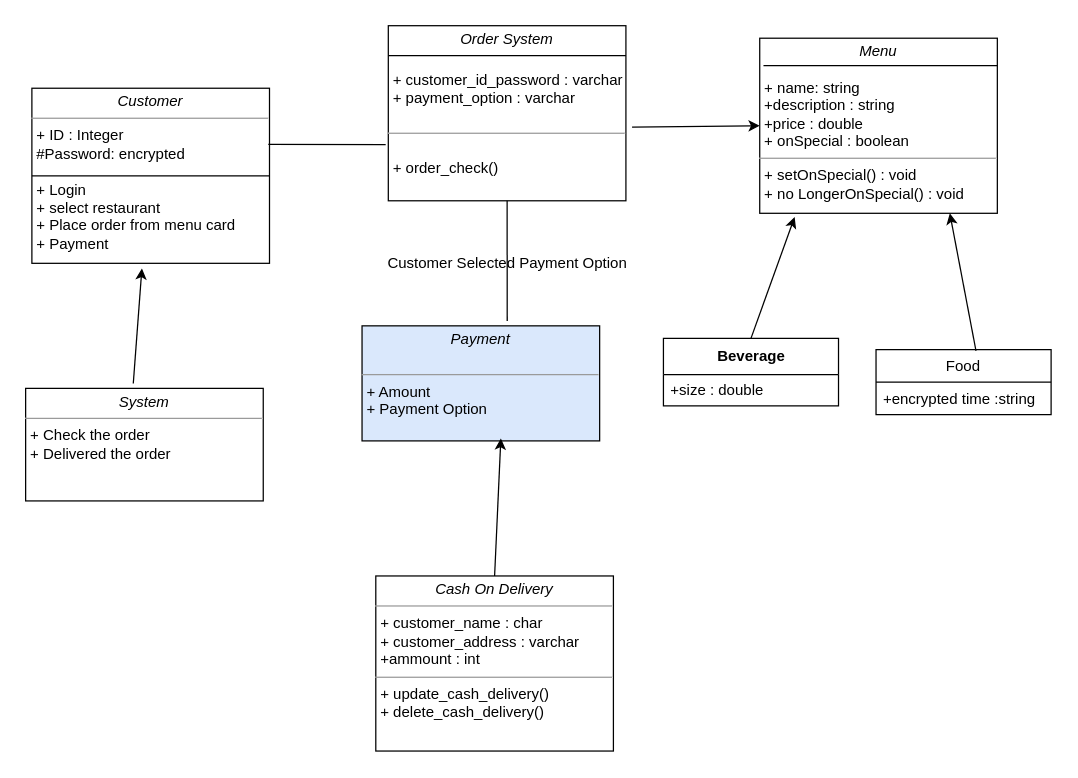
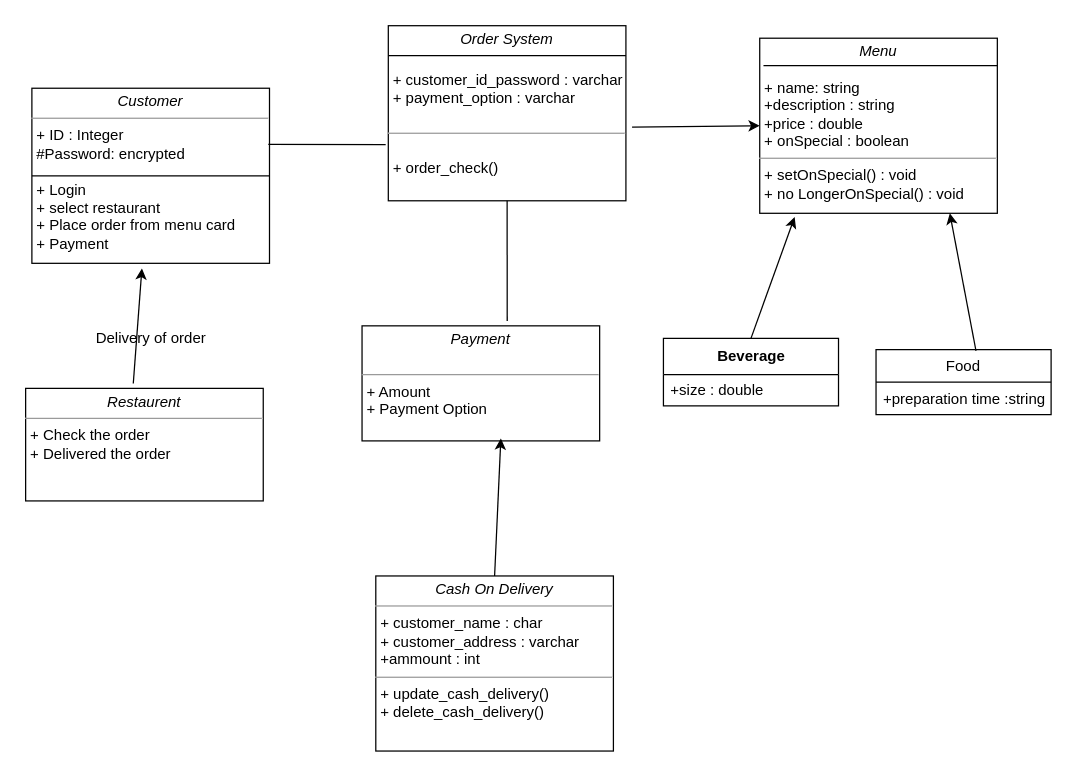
node "Customer Selected Payment Option": removed
node "Delivery of order": added
node "Payment + Amount + Payment Option": fillcolor #dae8fc -> #ffffff
node "+encrypted time :string": label "+encrypted time :string" -> "+preparation time :string"
node "System + Check the order + Delivered the order": label "System + Check the order + Delivered the order" -> "Restaurent + Check the order + Delivered the order"
